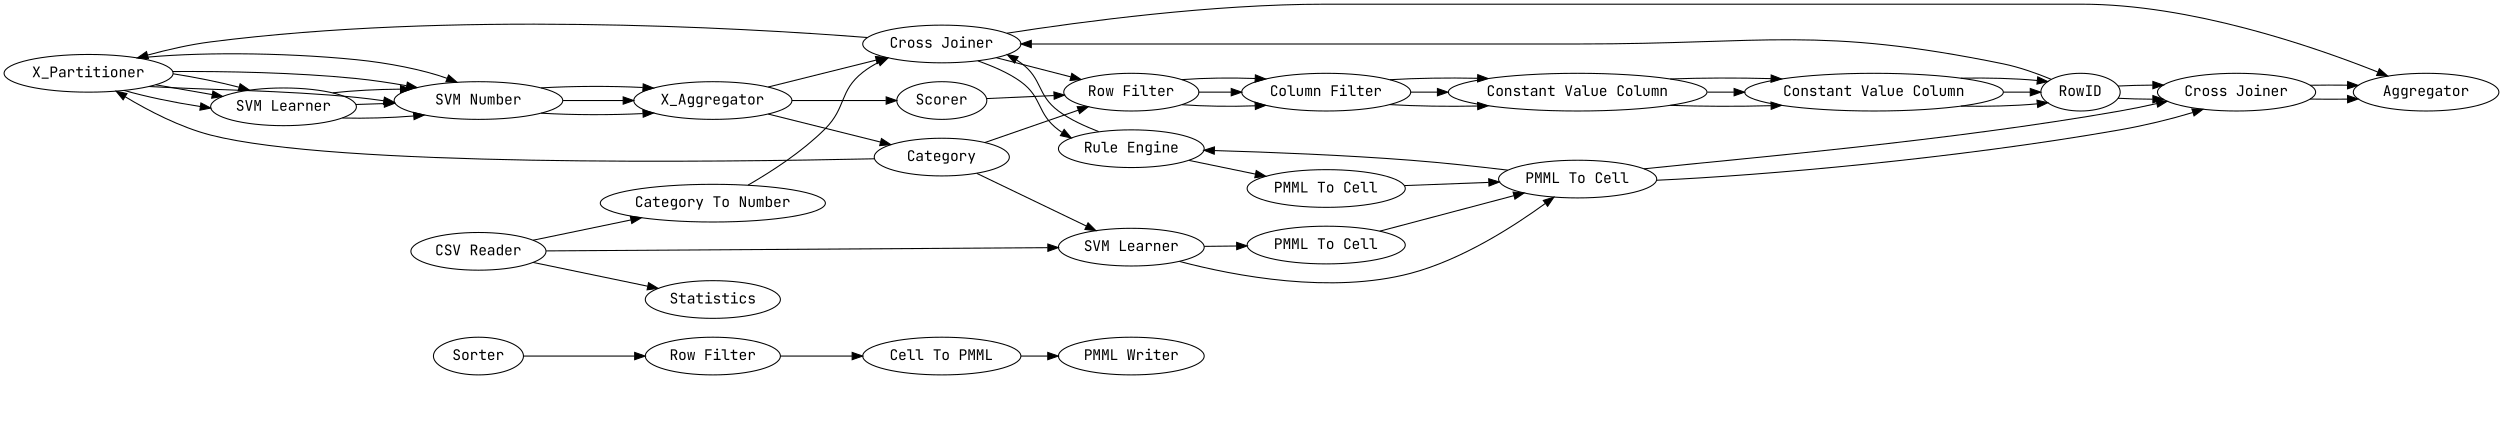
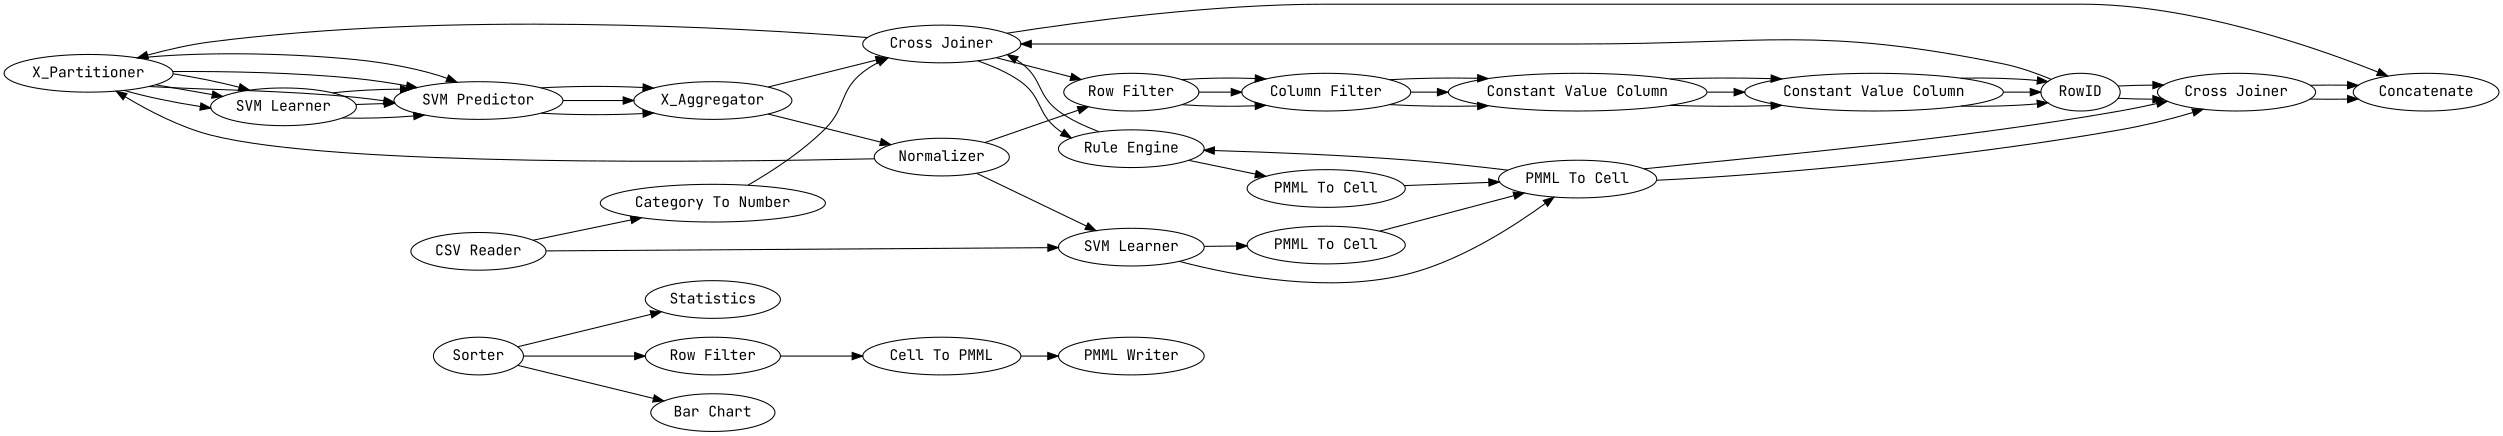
node "Aggregator": label "Aggregator" -> "Concatenate"
node "SVM Number": label "SVM Number" -> "SVM Predictor"
node "Scorer": removed
node "Category": label "Category" -> "Normalizer"
edge "CSV Reader" -> "Statistics": now "Sorter" -> "Statistics"
node "Bar Chart": added
